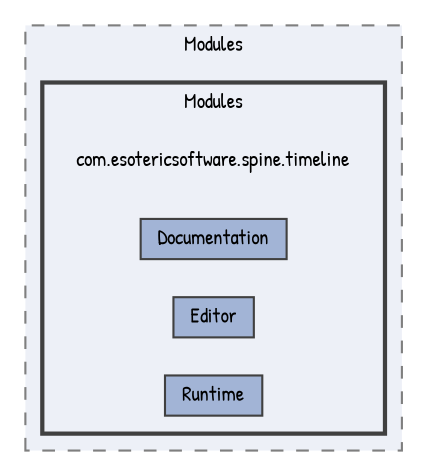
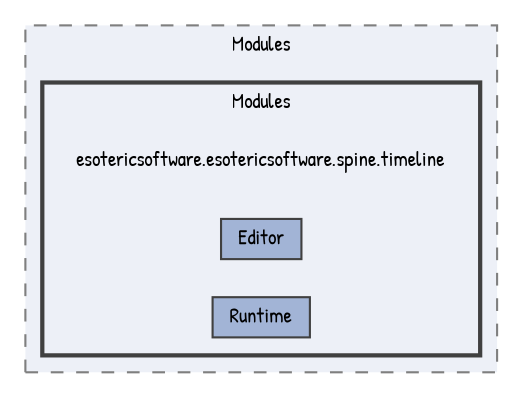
node "com.esotericsoftware.spine.timeline": label "com.esotericsoftware.spine.timeline" -> "esotericsoftware.esotericsoftware.spine.timeline"
node "Documentation": removed
